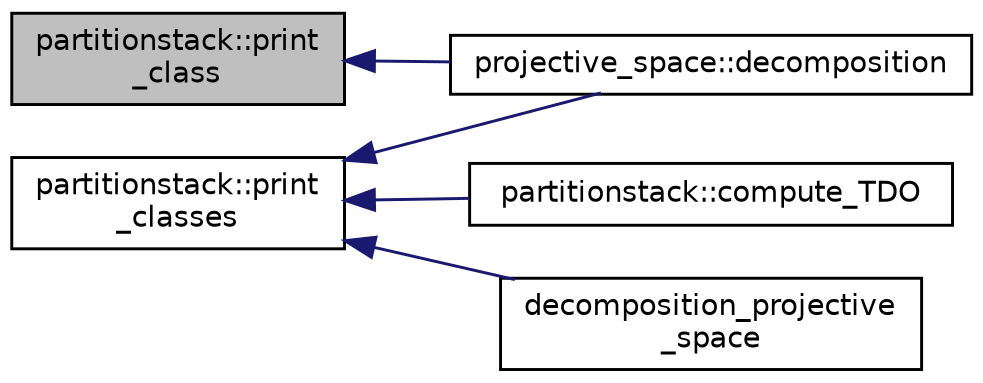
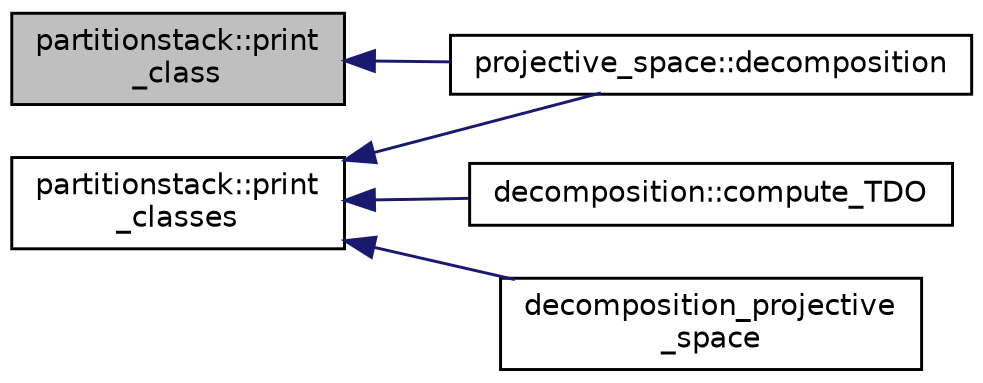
node "partitionstack::compute_TDO": label "partitionstack::compute_TDO" -> "decomposition::compute_TDO"
